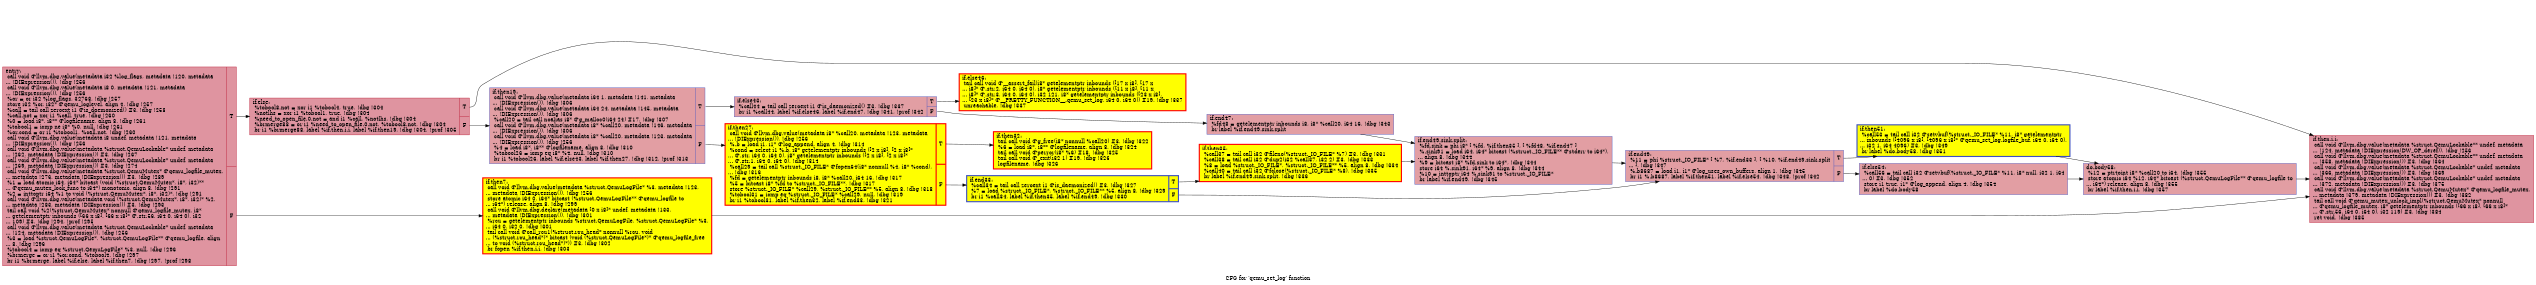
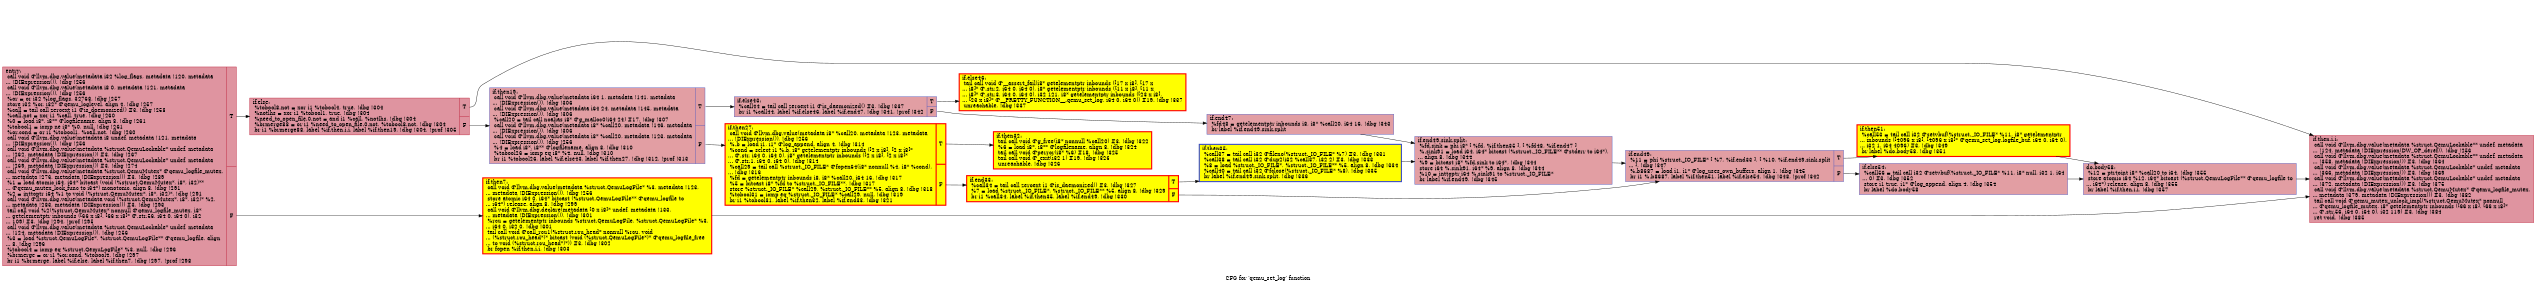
node "if.then51:": color #3d50c3ff -> red
node "if.then35:": color red -> #3d50c3ff
node "if.then32:": text "logfilename, !dbg !326" -> "unreachable, !dbg !326"
node "if.end33:": color #3d50c3ff -> red
